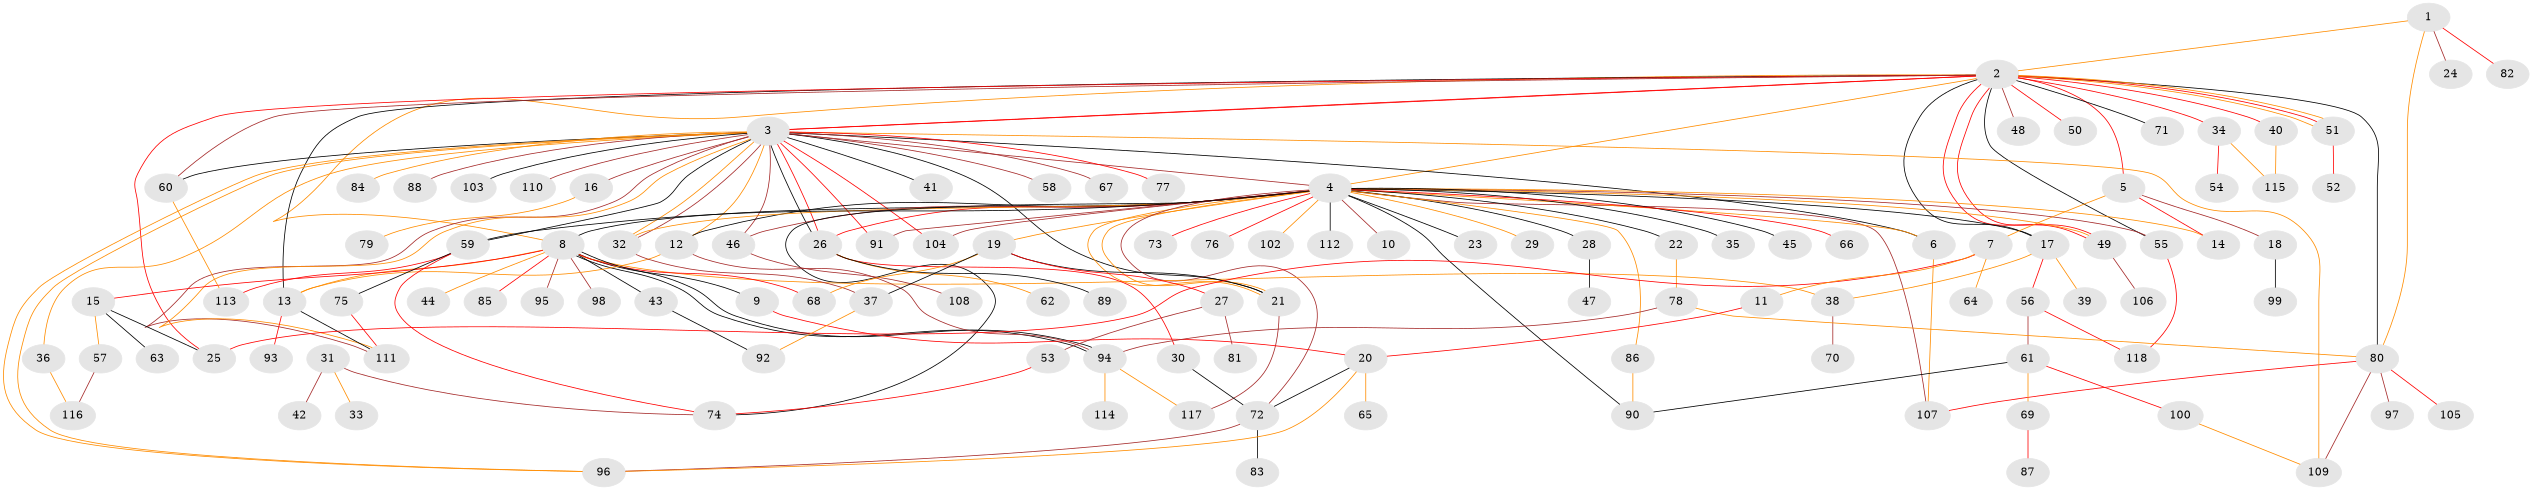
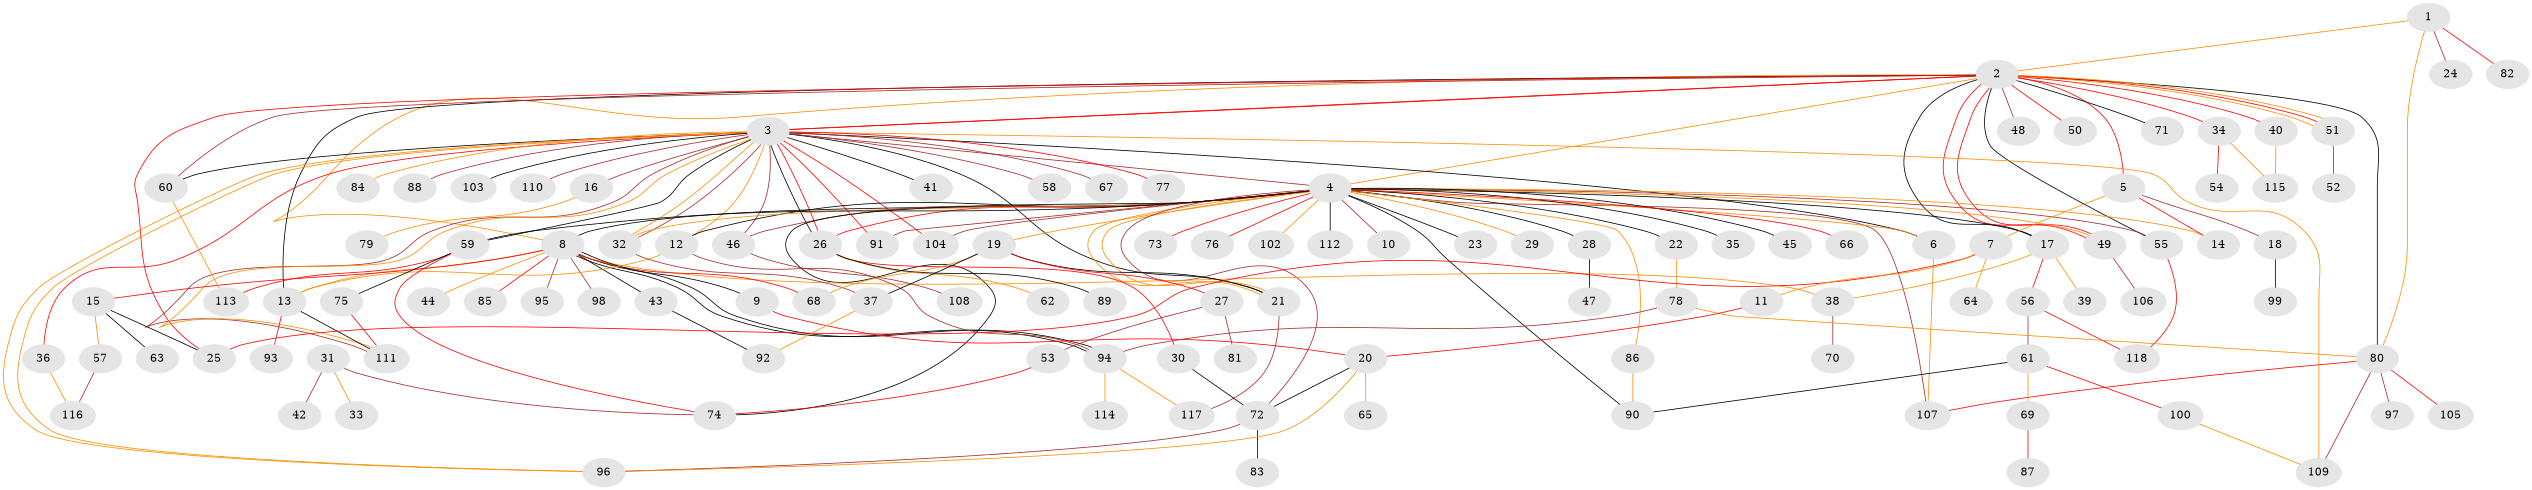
edge "3" -- "36": color darkorange -> red
